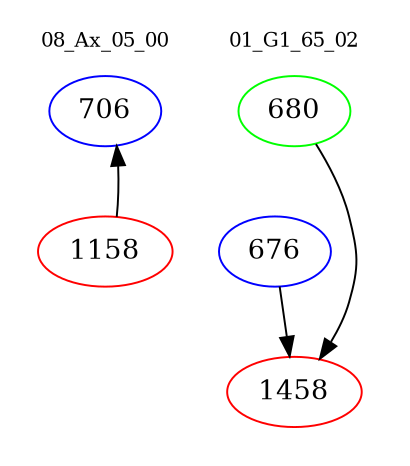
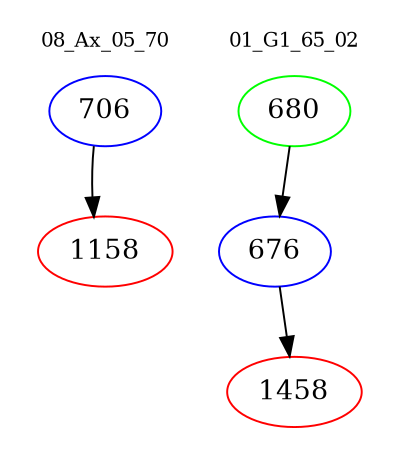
cluster "08_Ax_05_00": label "08_Ax_05_00" -> "08_Ax_05_70"
edge "1158" -> "706": reversed
edge "680" -> "1458": now "680" -> "676"
